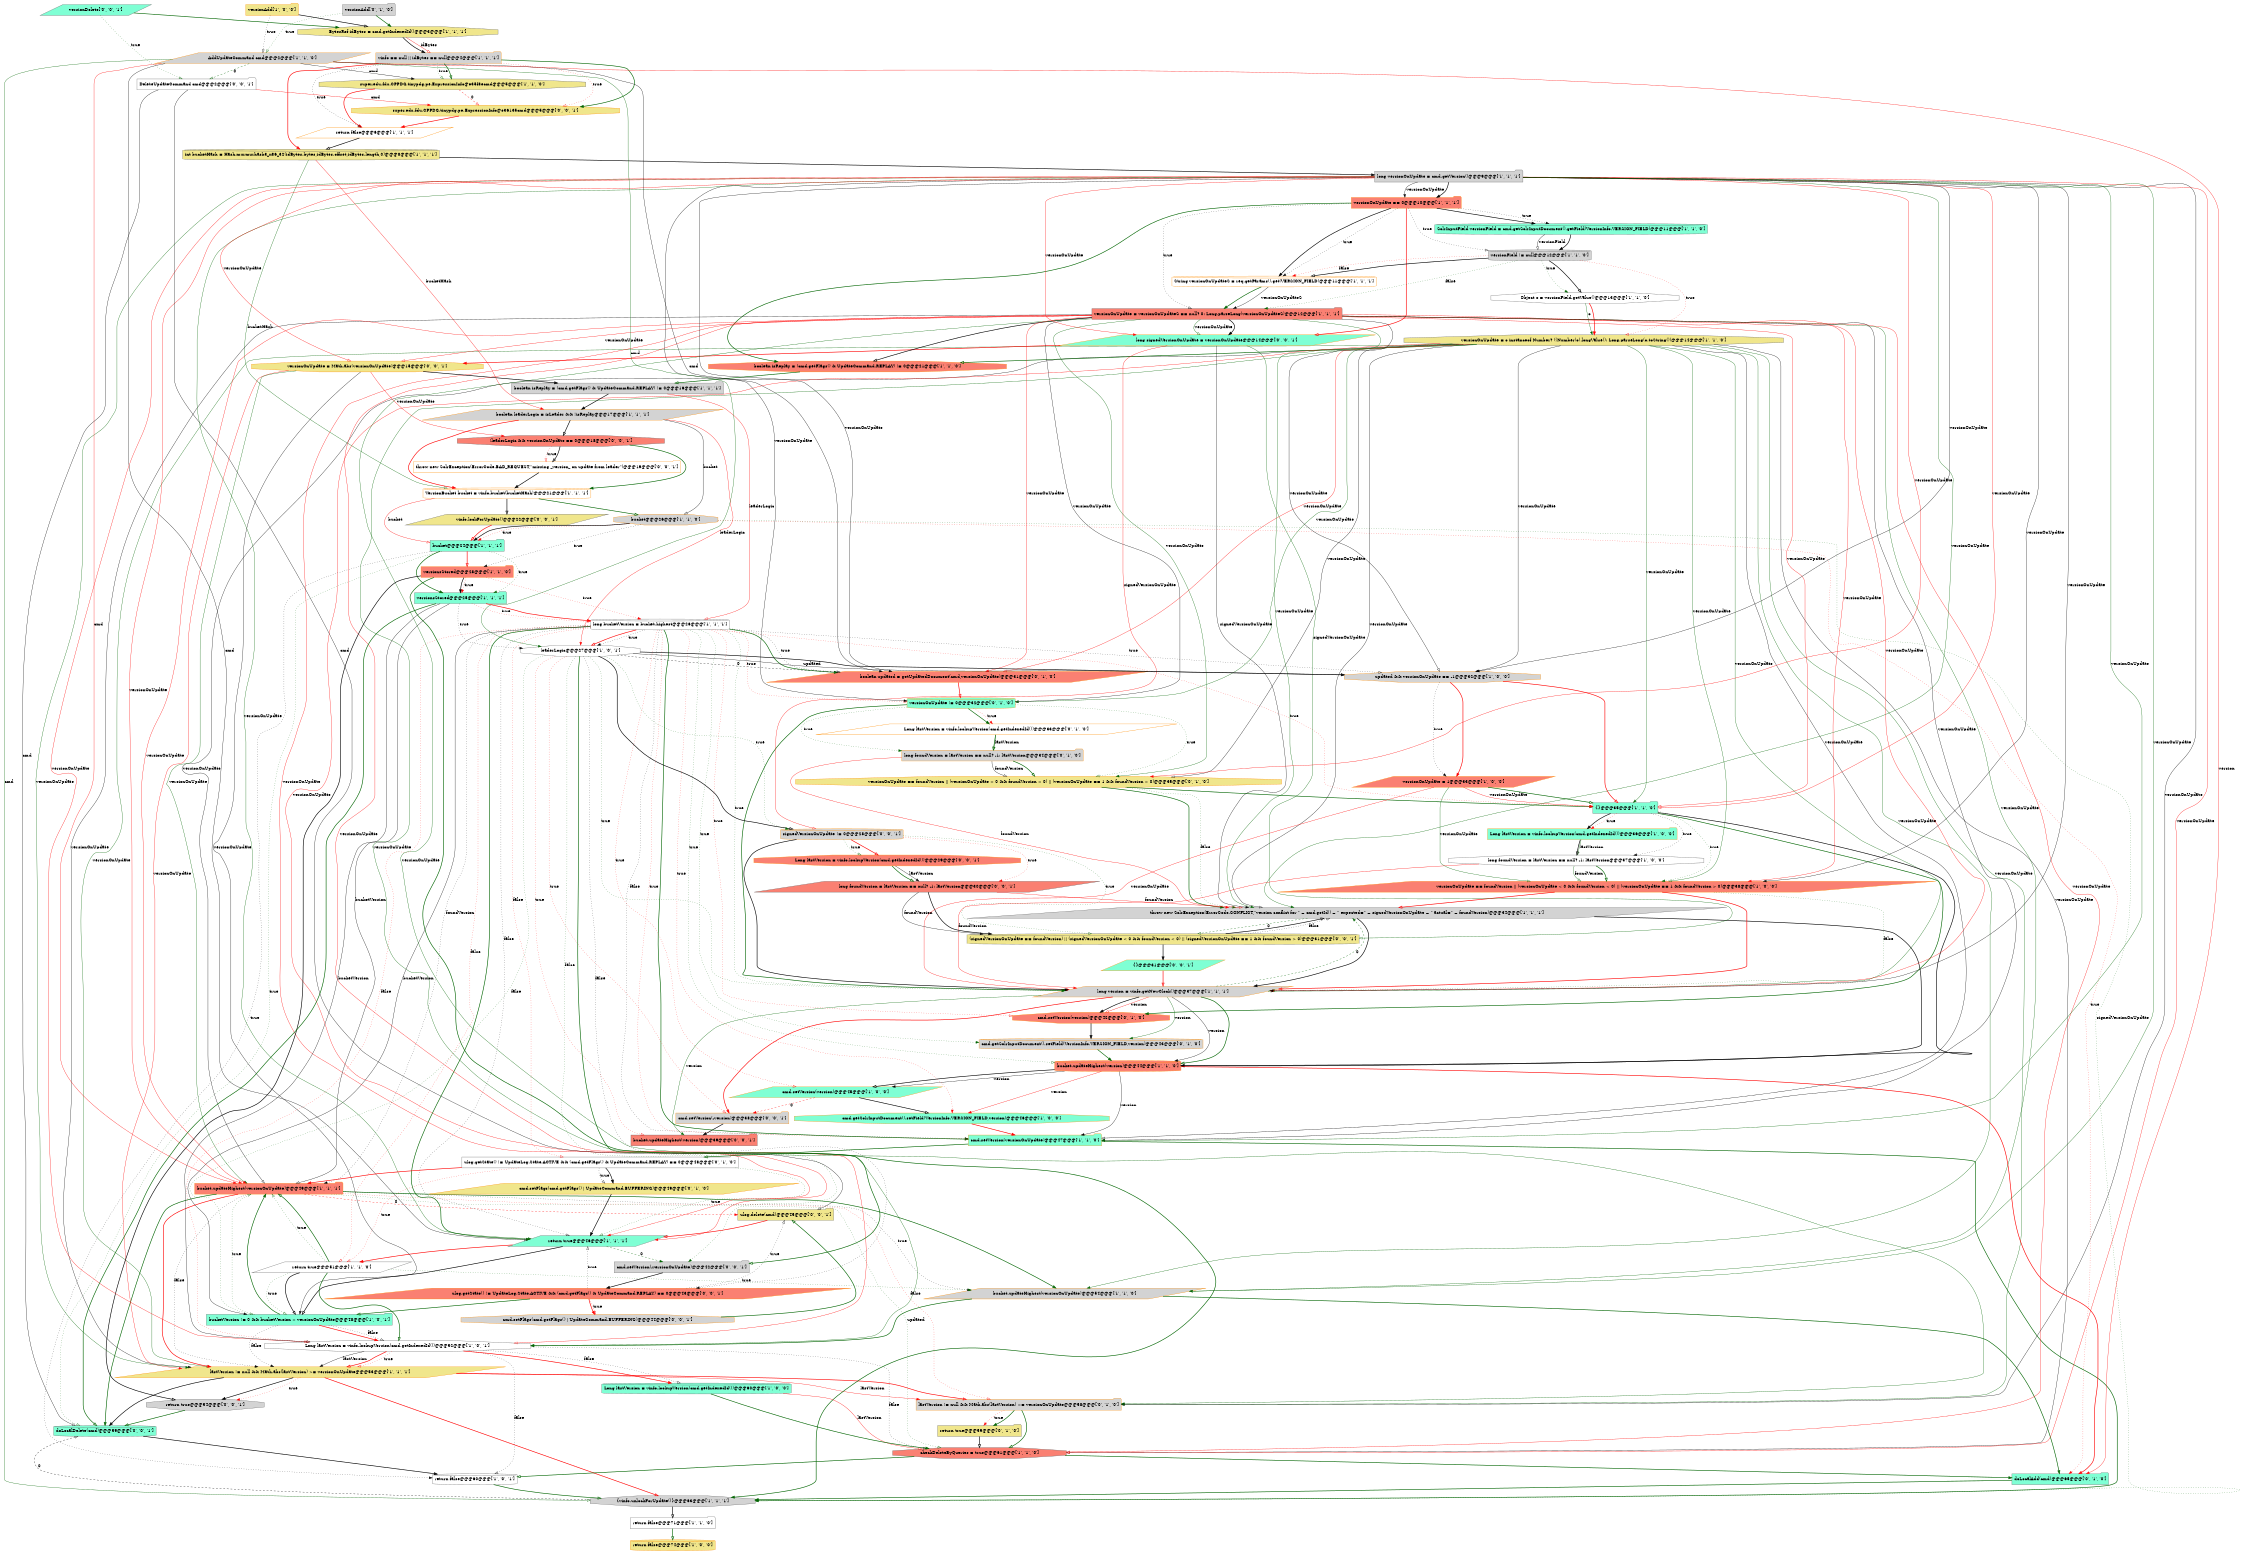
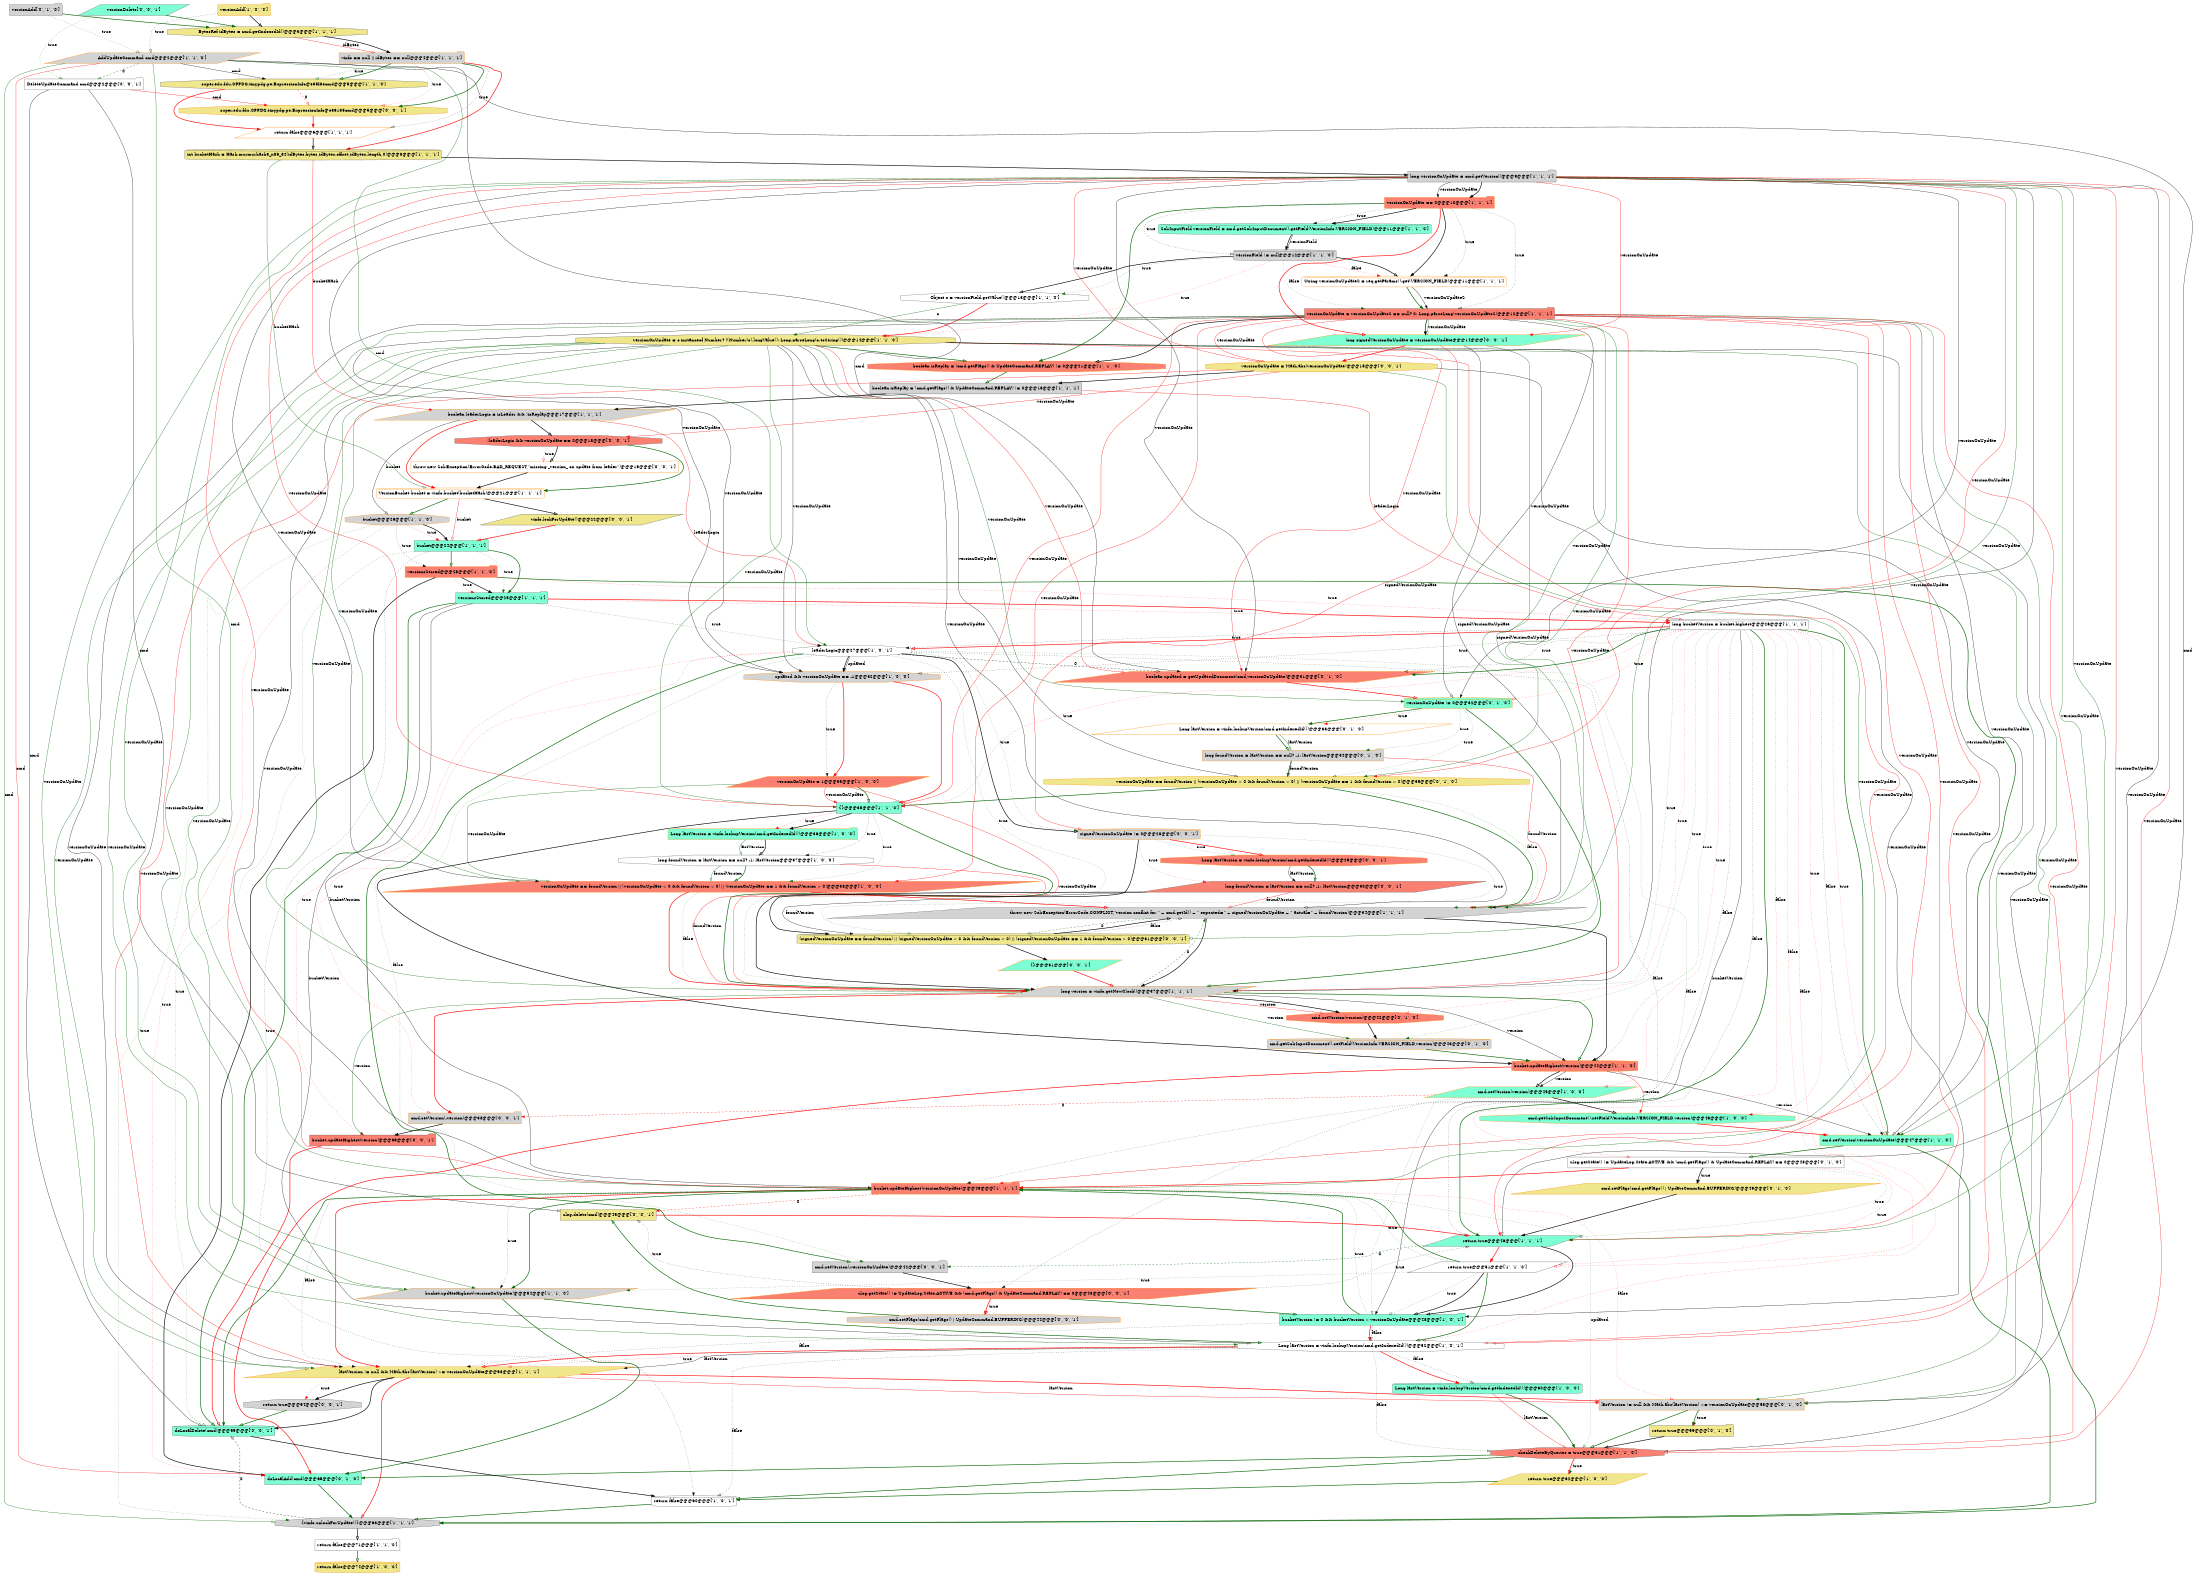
edge "bucket@@@24@@@['1', '1', '1']" -> "versionsStored@@@28@@@['1', '1', '0']": color red -> darkgreen
edge "AddUpdateCommand cmd@@@2@@@['1', '1', '0']" -> "bucket.updateHighest(versionOnUpdate)@@@49@@@['1', '1', '1']": color red -> darkgreen
edge "AddUpdateCommand cmd@@@2@@@['1', '1', '0']" -> "doLocalAdd(cmd)@@@65@@@['0', '1', '0']": label "version" -> "cmd"
edge "long bucketVersion = bucket.highest@@@26@@@['1', '1', '1']" -> "bucket.updateHighest(versionOnUpdate)@@@49@@@['1', '1', '1']": label "foundVersion" -> "false"
edge "{}@@@35@@@['1', '1', '0']" -> "cmd.setVersion(version)@@@42@@@['0', '1', '0']": now "{}@@@35@@@['1', '1', '0']" -> "long version = vinfo.getNewClock()@@@37@@@['1', '1', '1']"
edge "bucket@@@26@@@['1', '1', '0']" -> "{vinfo.unlockForUpdate()}@@@63@@@['1', '1', '1']": label "signedVersionOnUpdate" -> "true"
edge "versionsStored@@@28@@@['1', '1', '0']" -> "return true@@@54@@@['0', '0', '1']": now "versionsStored@@@28@@@['1', '1', '0']" -> "doLocalAdd(cmd)@@@65@@@['0', '1', '0']"
edge "bucket.updateHighest(version)@@@39@@@['0', '0', '1']" -> "doLocalDelete(cmd)@@@59@@@['0', '0', '1']": added
node "return true@@@62@@@['1', '0', '0']": added
